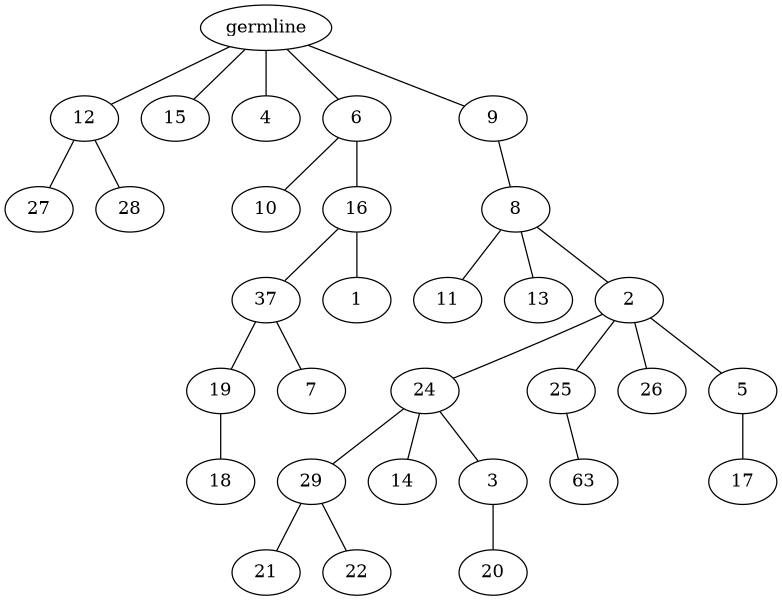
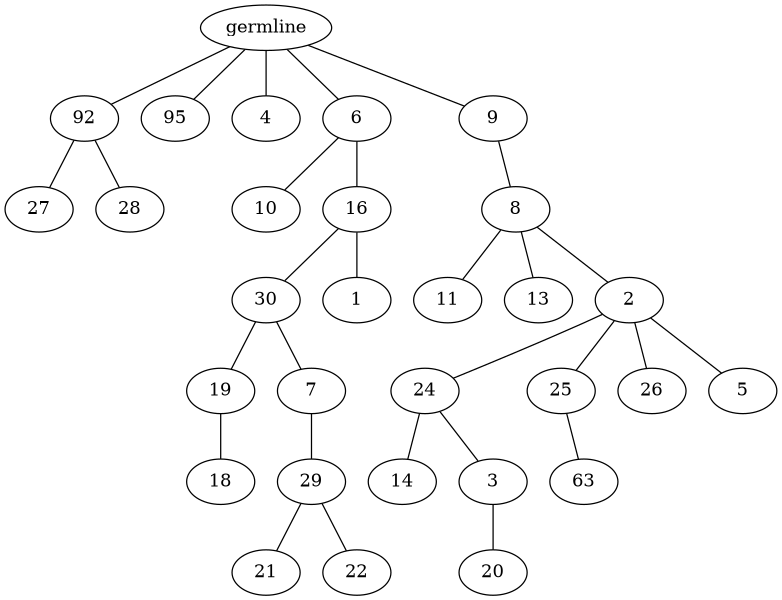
node "12": label "12" -> "92"
node "15": label "15" -> "95"
node "37": label "37" -> "30"
edge "24" -- "29": now "7" -- "29"
node "17": removed
